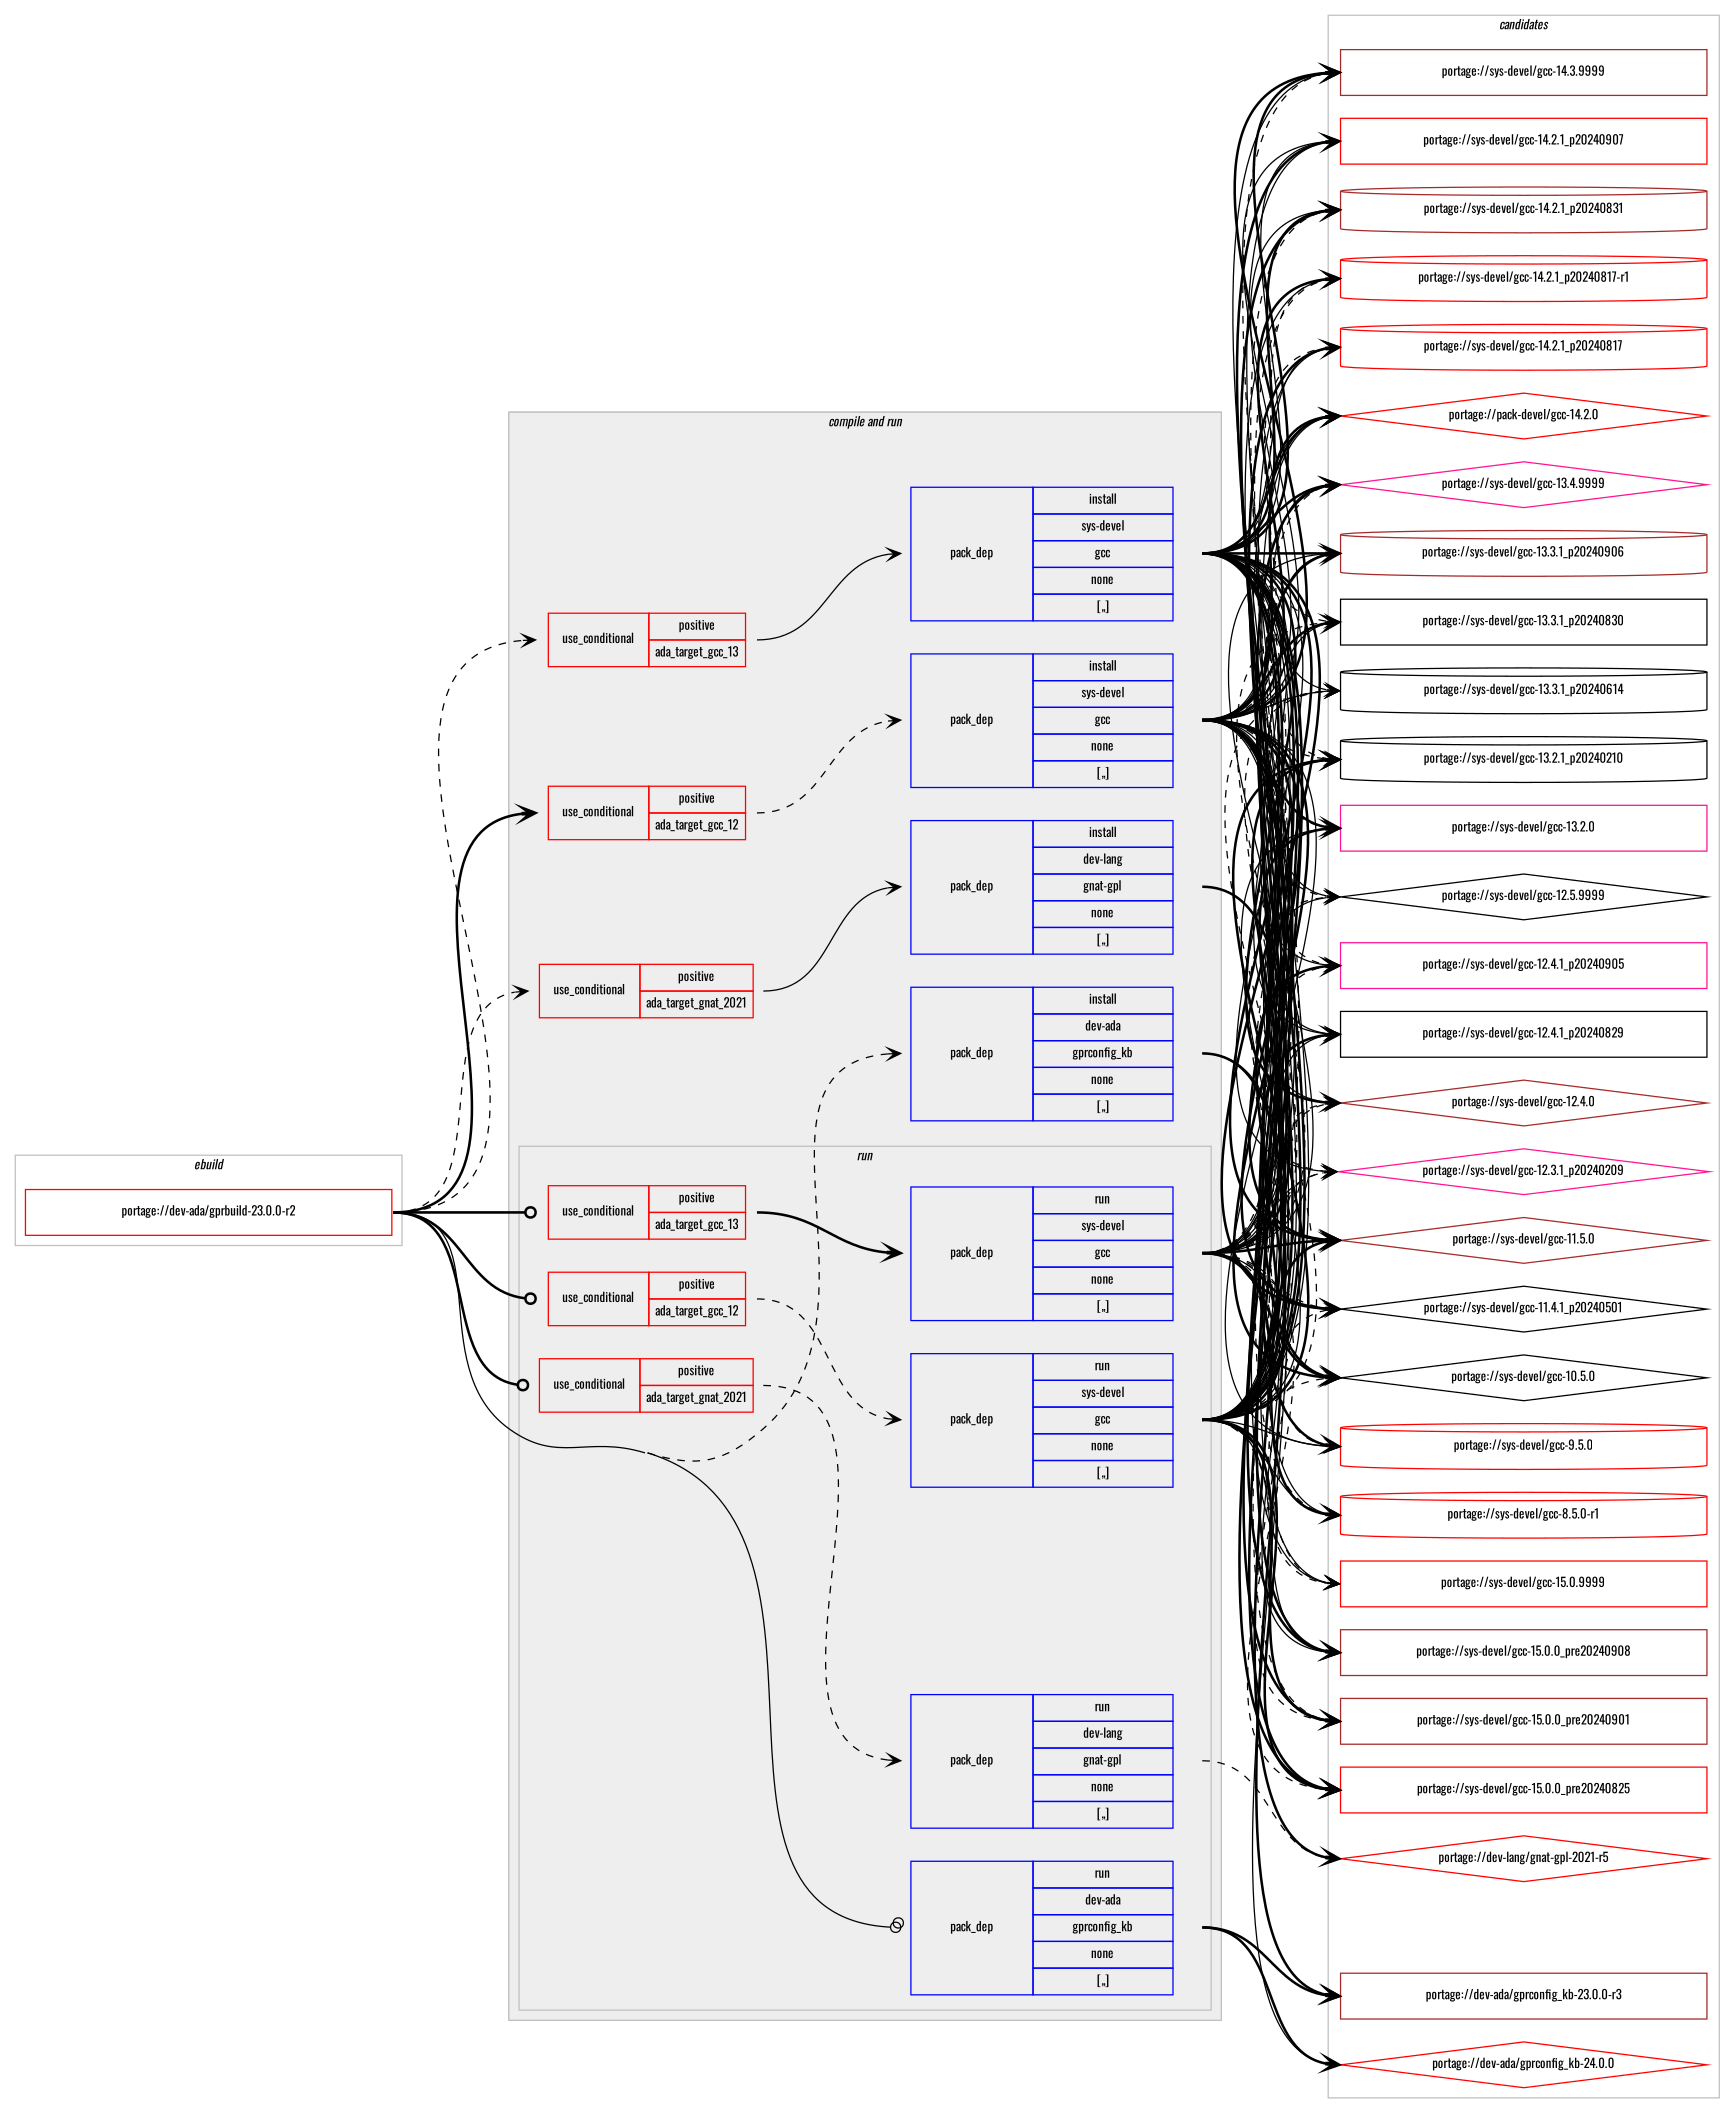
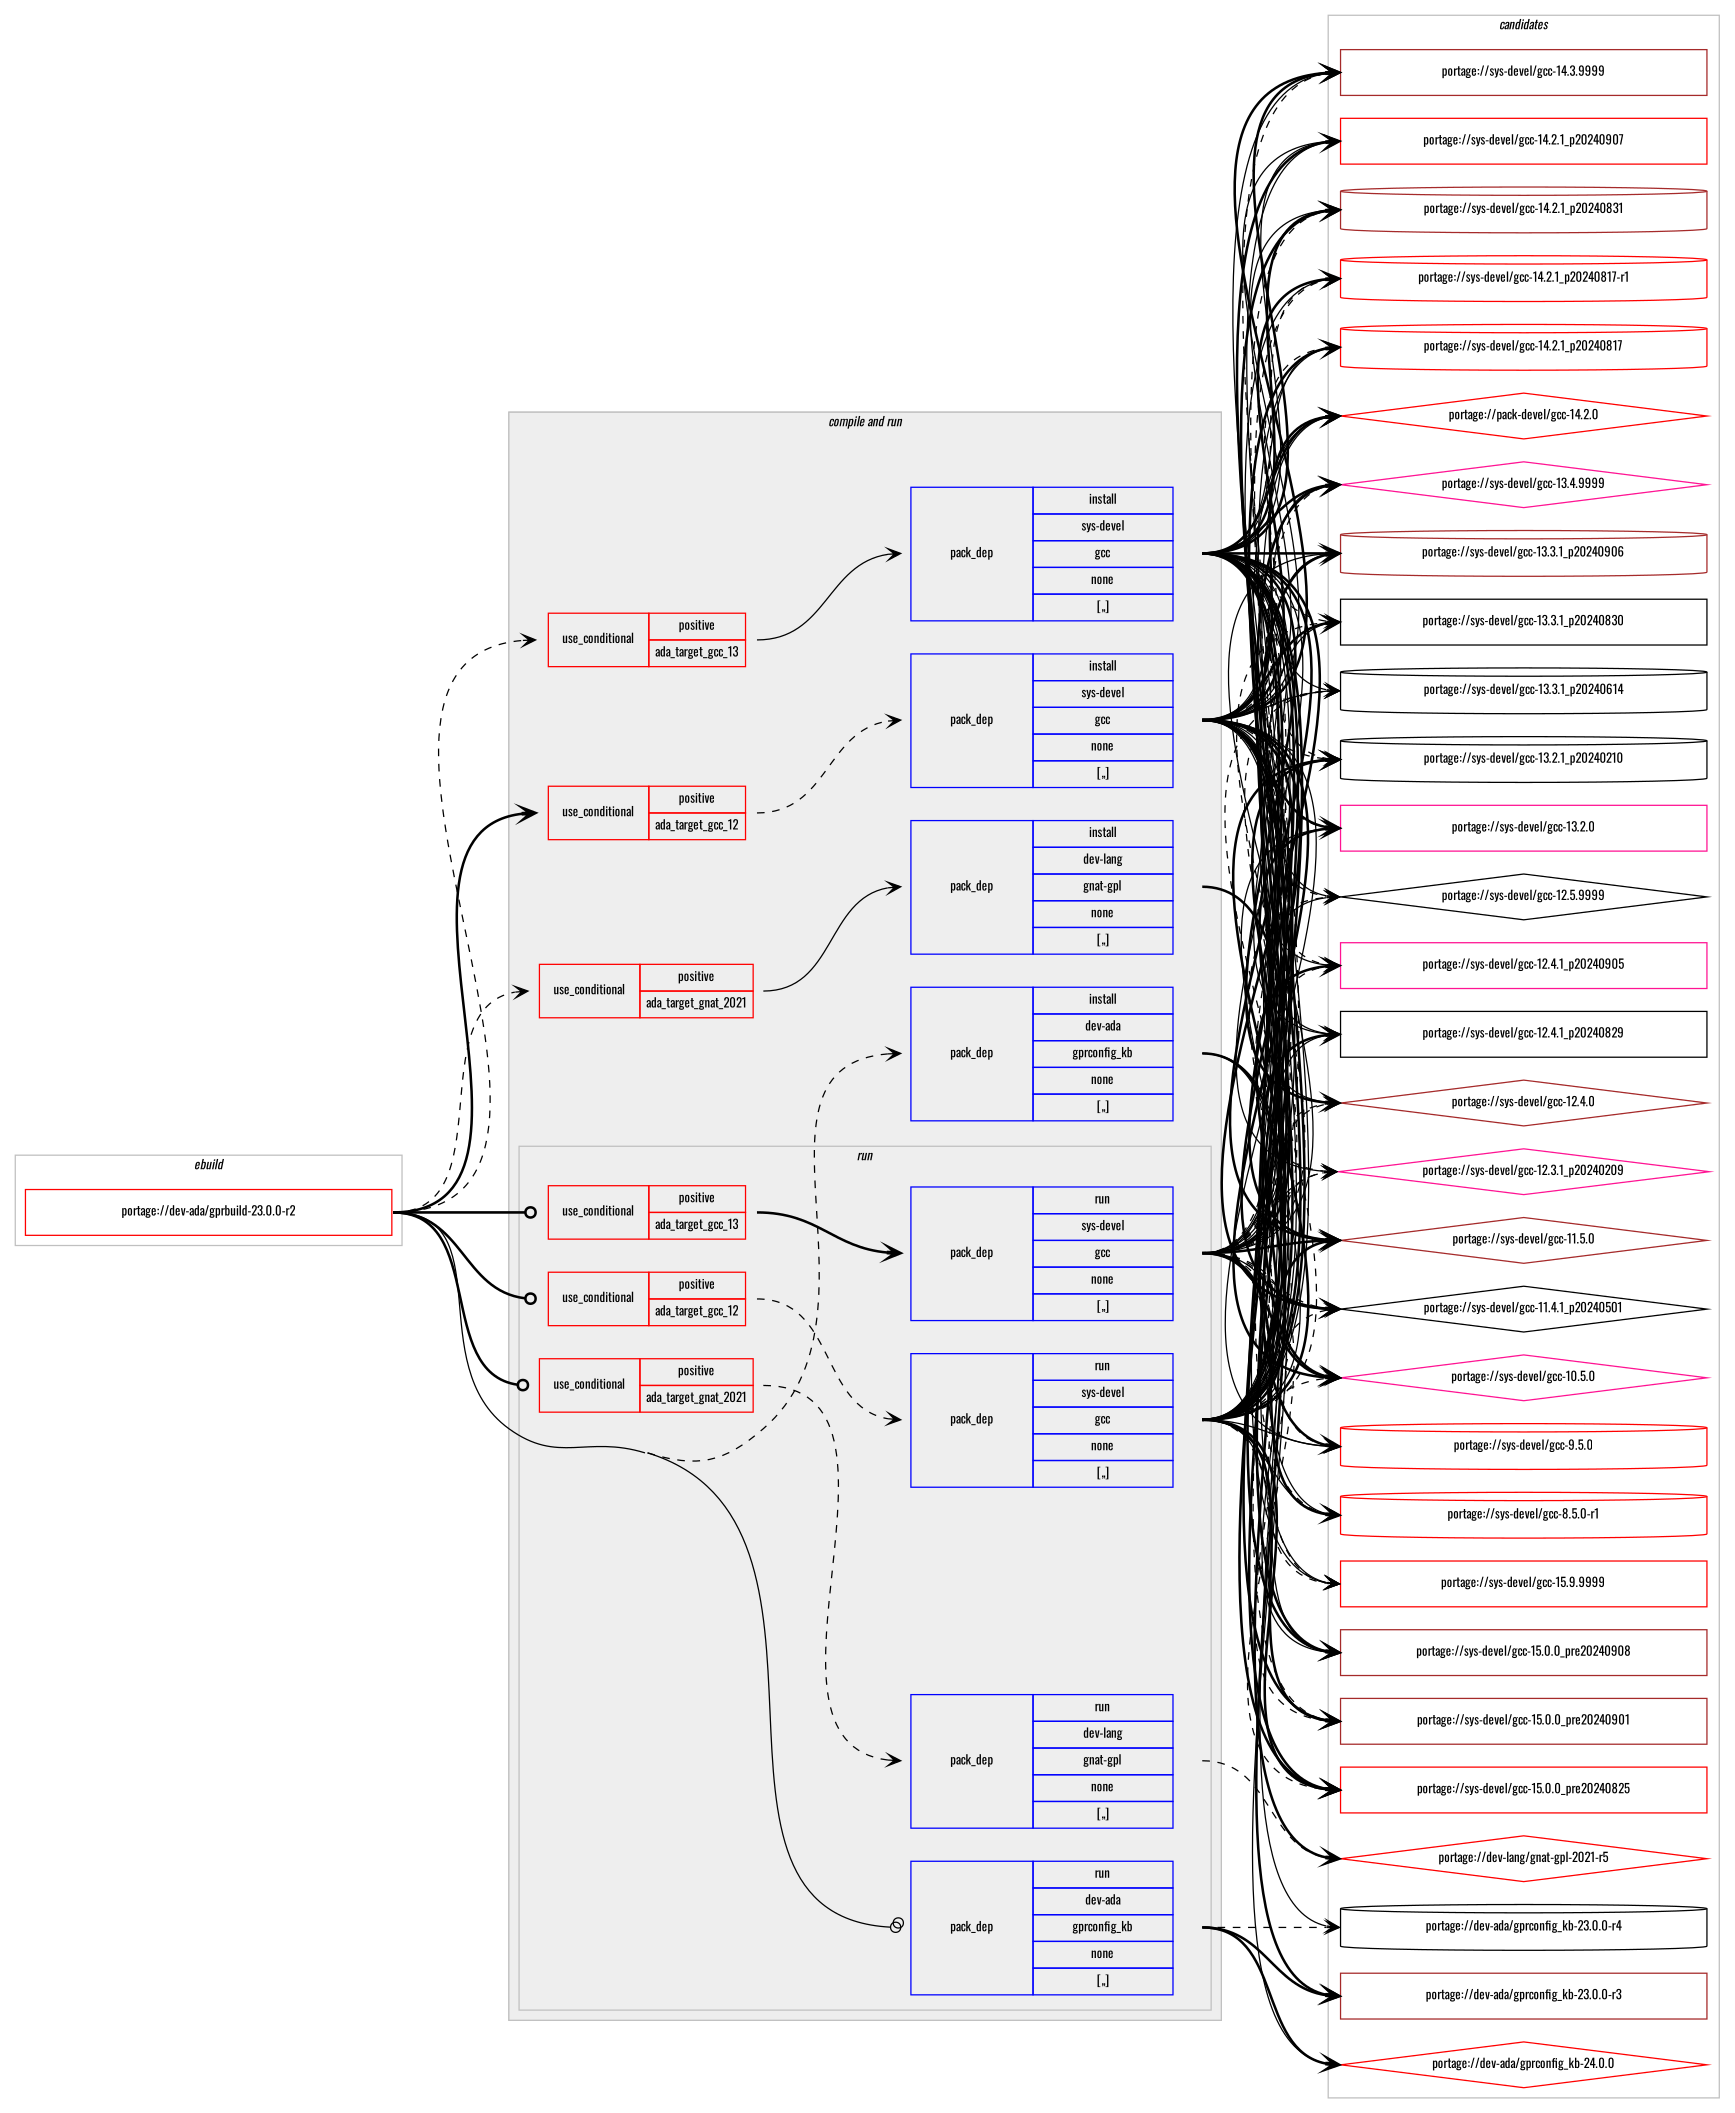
node "portage://sys-devel/gcc-10.5.0": color black -> deeppink
node "portage://sys-devel/gcc-15.0.9999": label "portage://sys-devel/gcc-15.0.9999" -> "portage://sys-devel/gcc-15.9.9999"
node "portage://dev-ada/gprconfig_kb-23.0.0-r4": added
